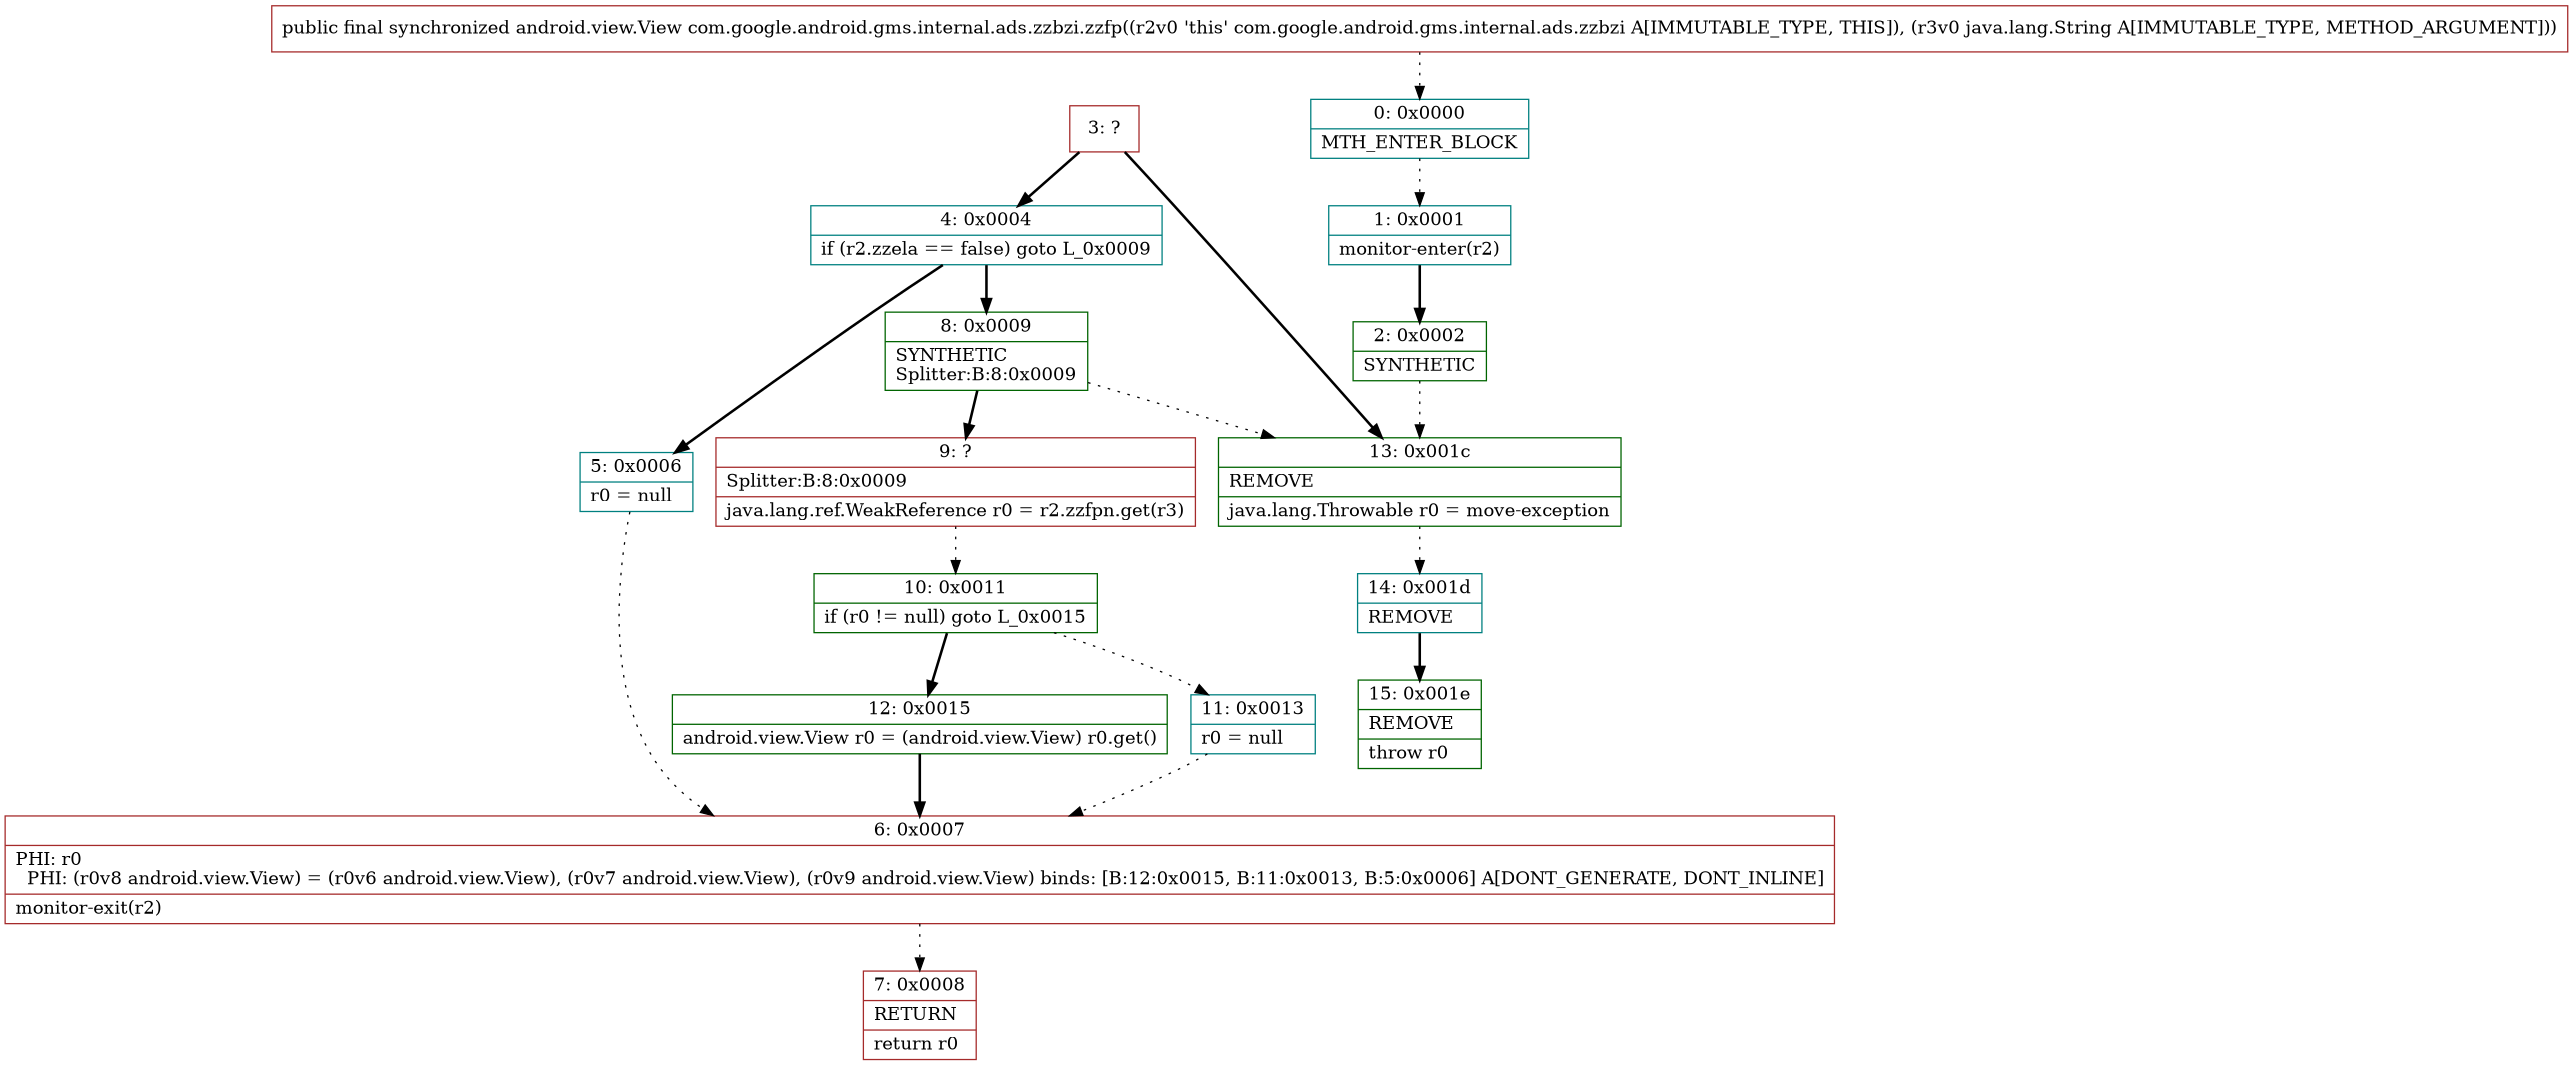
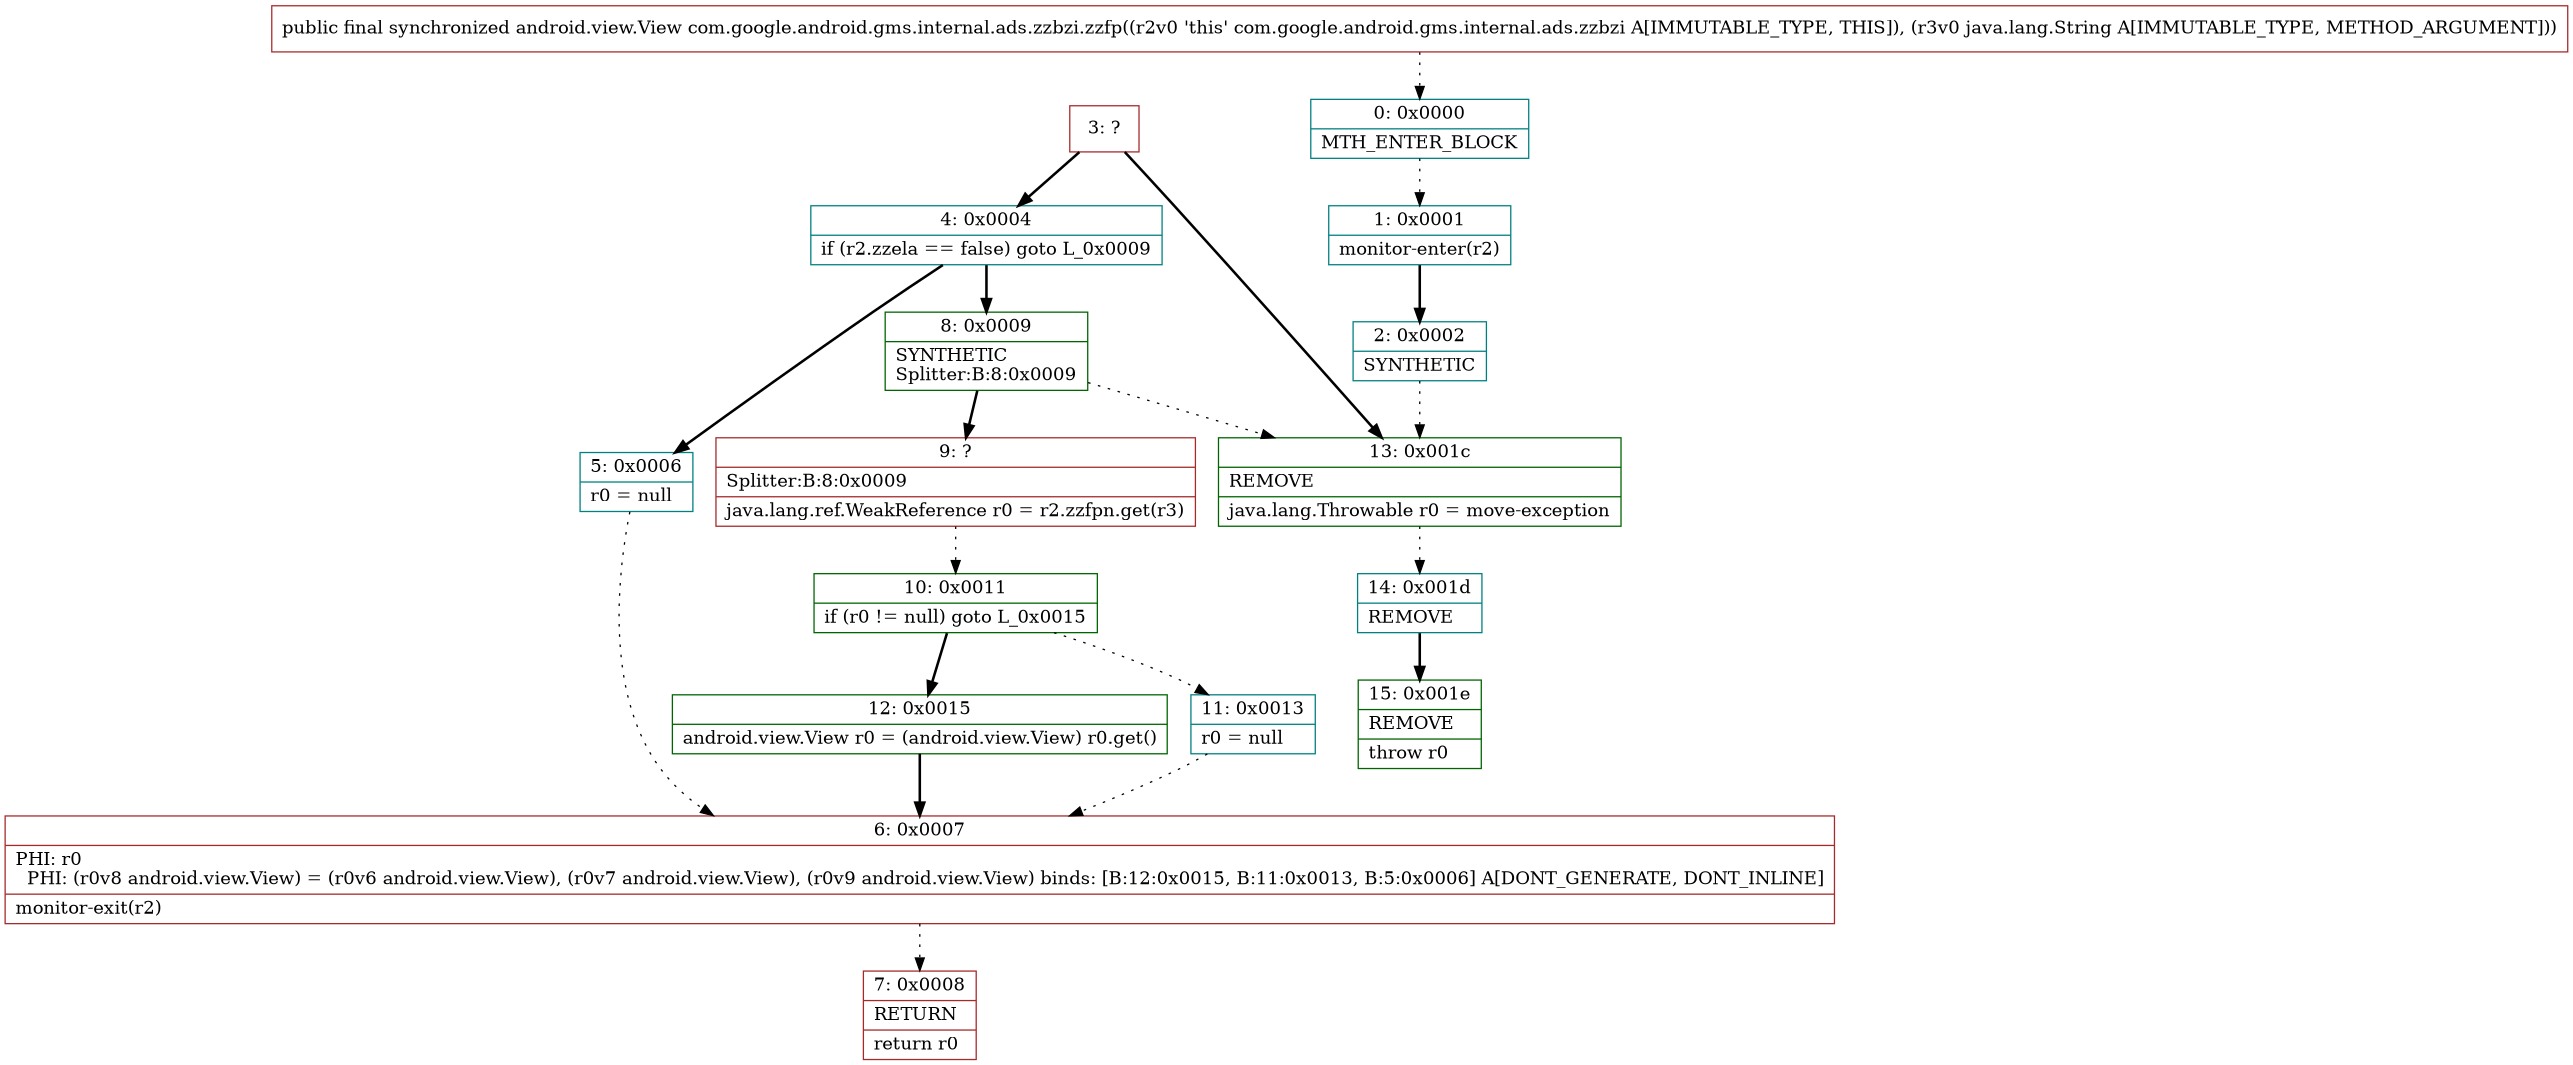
node "2: 0x0002": color darkgreen -> teal
